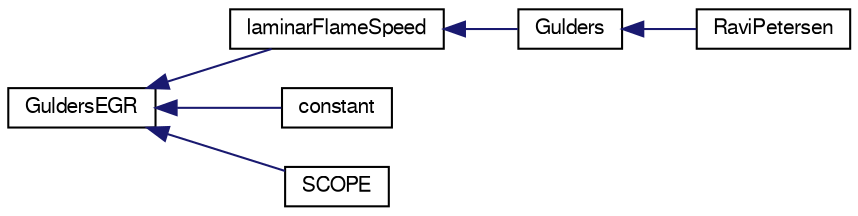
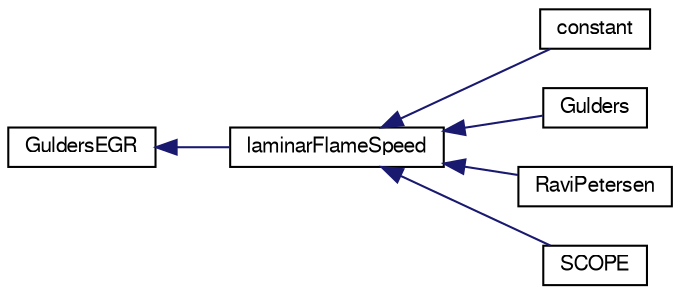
edge "RaviPetersen" -> "Gulders": now "RaviPetersen" -> "laminarFlameSpeed"
edge "constant" -> "GuldersEGR": now "constant" -> "laminarFlameSpeed"
edge "SCOPE" -> "GuldersEGR": now "SCOPE" -> "laminarFlameSpeed"
